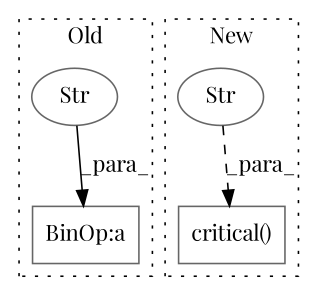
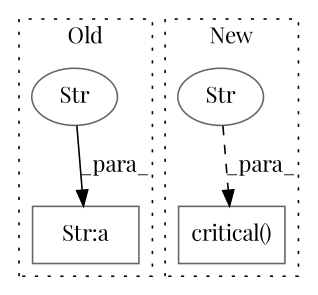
node "BinOp:a": label "BinOp:a" -> "Str:a"
